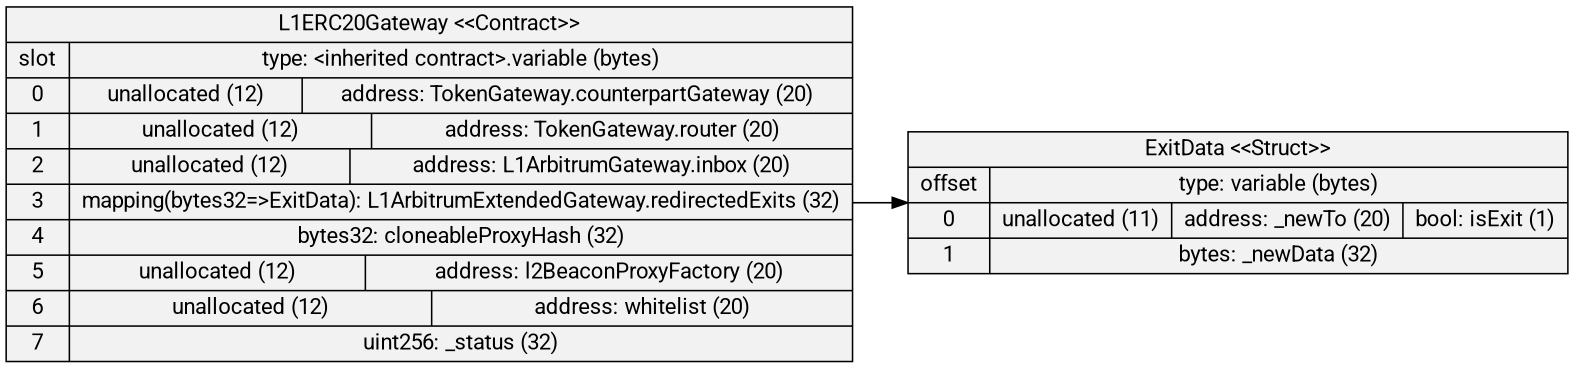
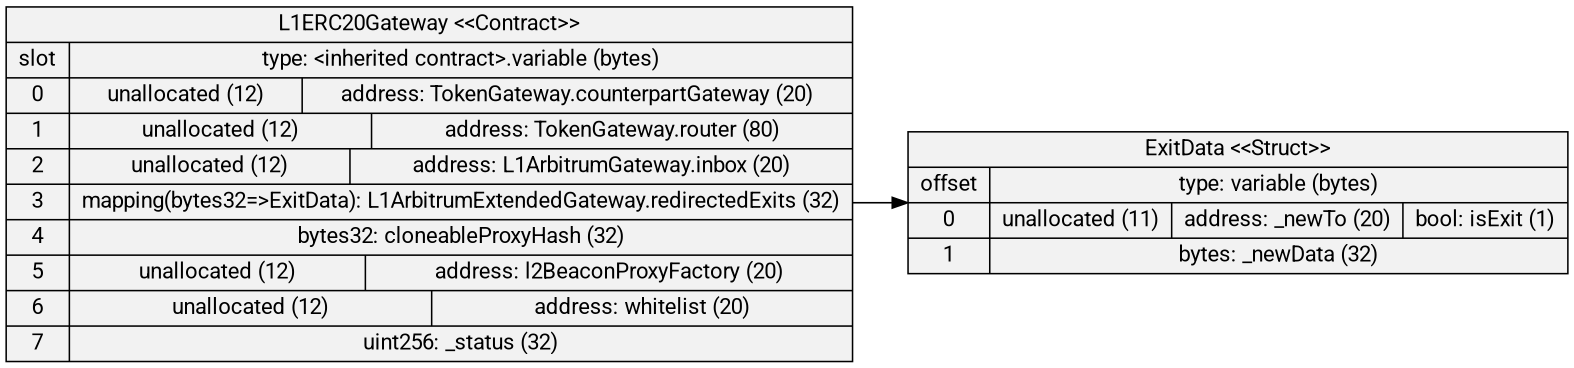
node "L1ERC20Gateway <<Contract>>": text "address: TokenGateway.router (20)" -> "address: TokenGateway.router (80)"
